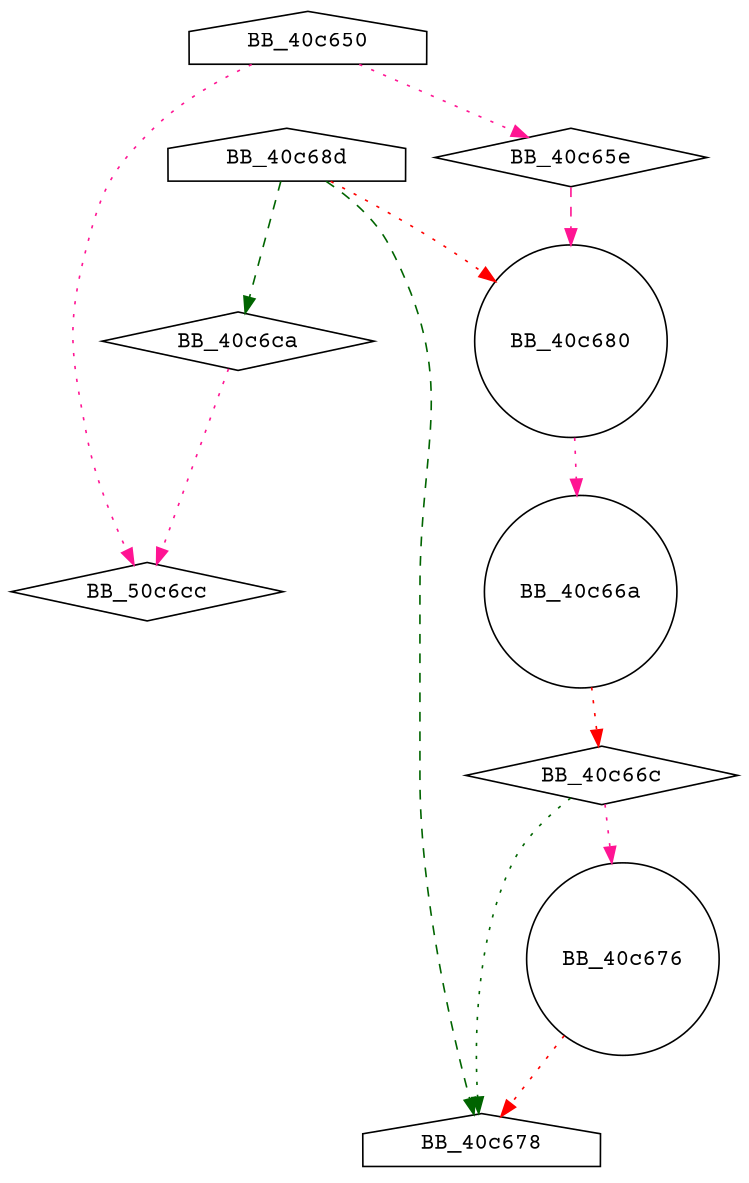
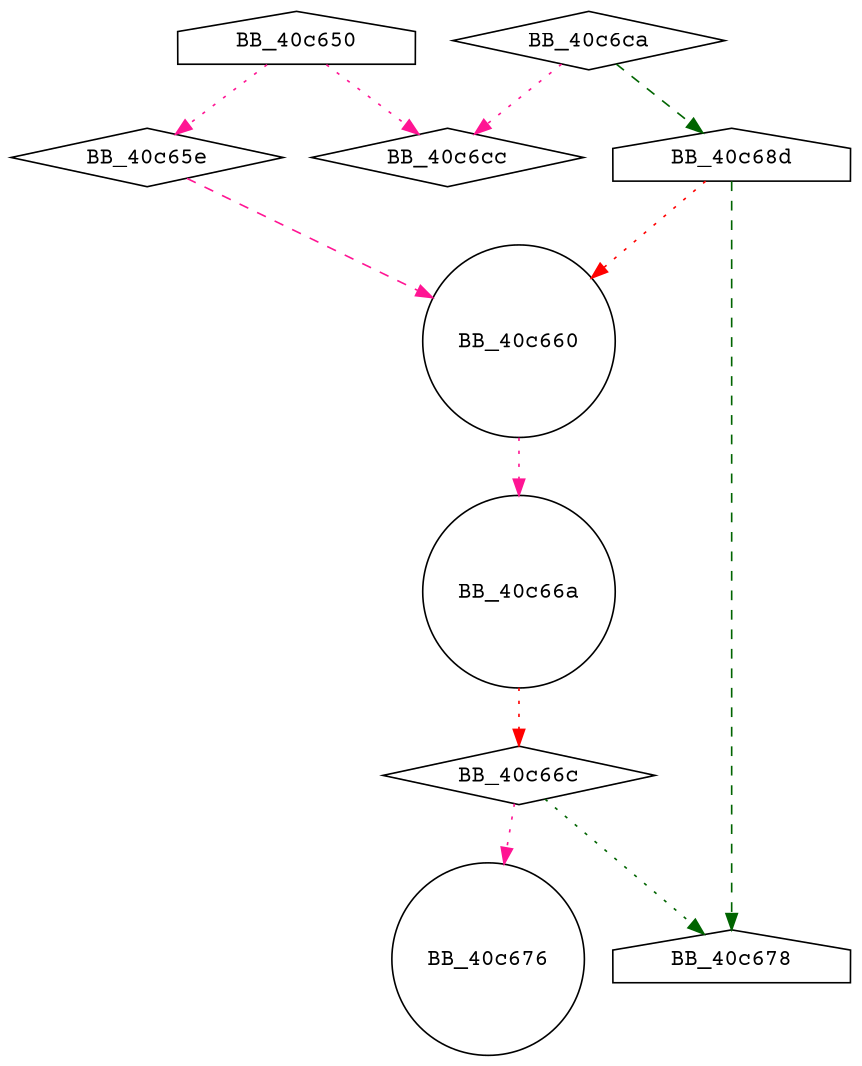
edge "BB_40c68d" -> "BB_40c6ca": reversed
node "BB_40c680": label "BB_40c680" -> "BB_40c660"
node "BB_50c6cc": label "BB_50c6cc" -> "BB_40c6cc"
edge "BB_40c676" -> "BB_40c678": removed
